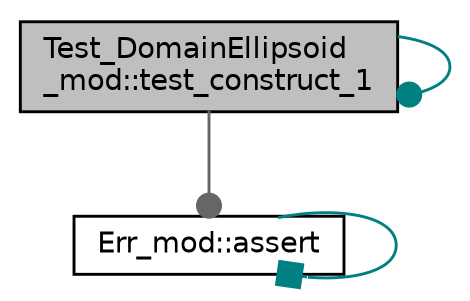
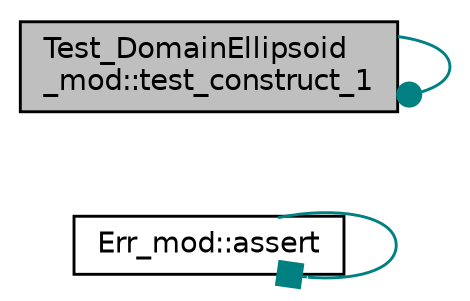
edge "Test_DomainEllipsoid _mod::test_construct_1" -> "Err_mod::assert": removed
